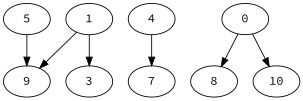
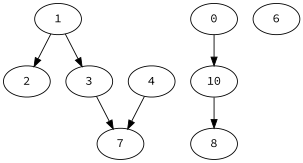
node "5": removed
node "6": added
edge "0" -> "8": now "10" -> "8"
node "9": label "9" -> "2"
edge "3" -> "7": added
